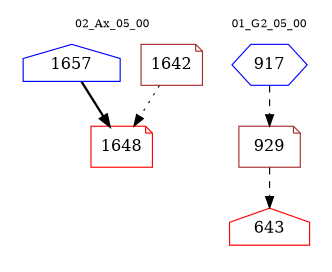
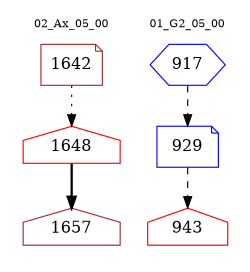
node "1657": color blue -> brown
edge "1657" -> "1648": reversed
node "1648": shape note -> house
node "929": color brown -> blue
node "643": label "643" -> "943"
